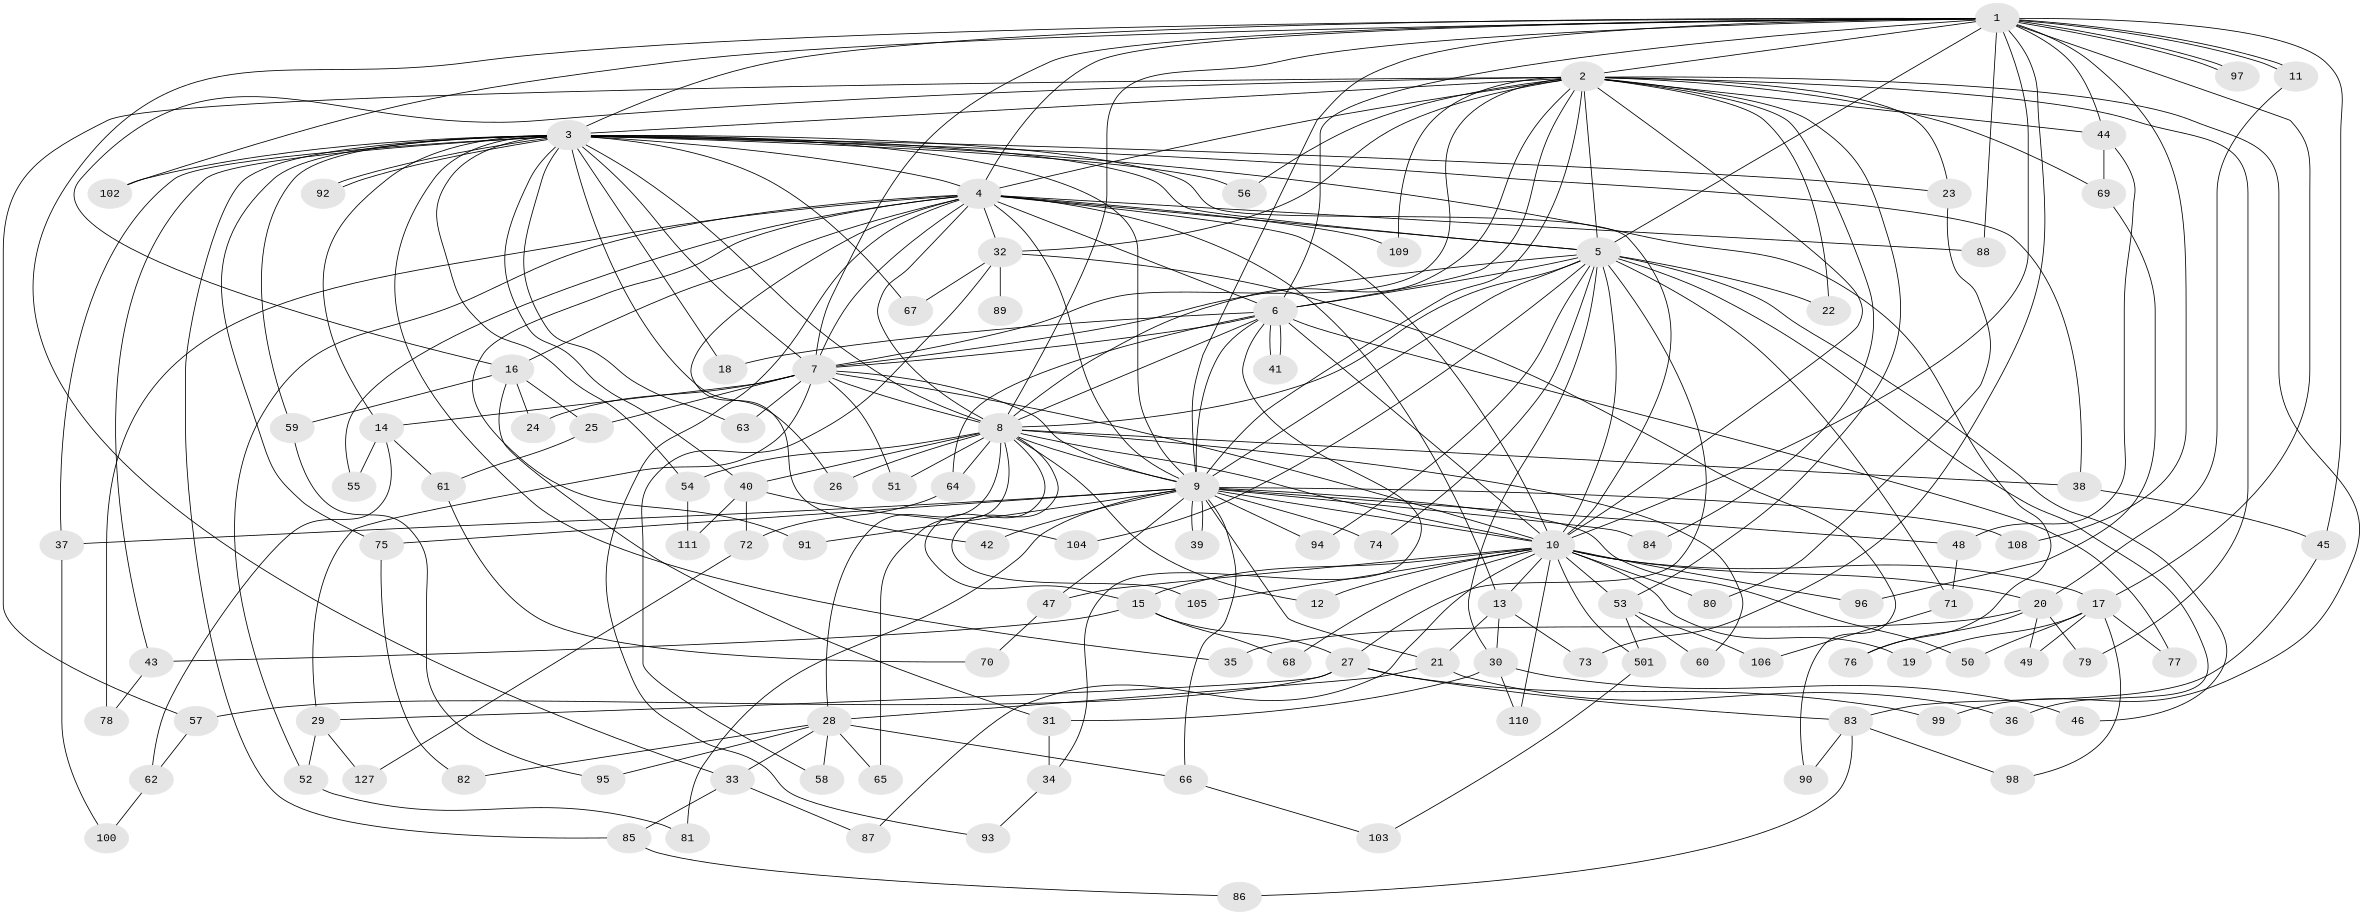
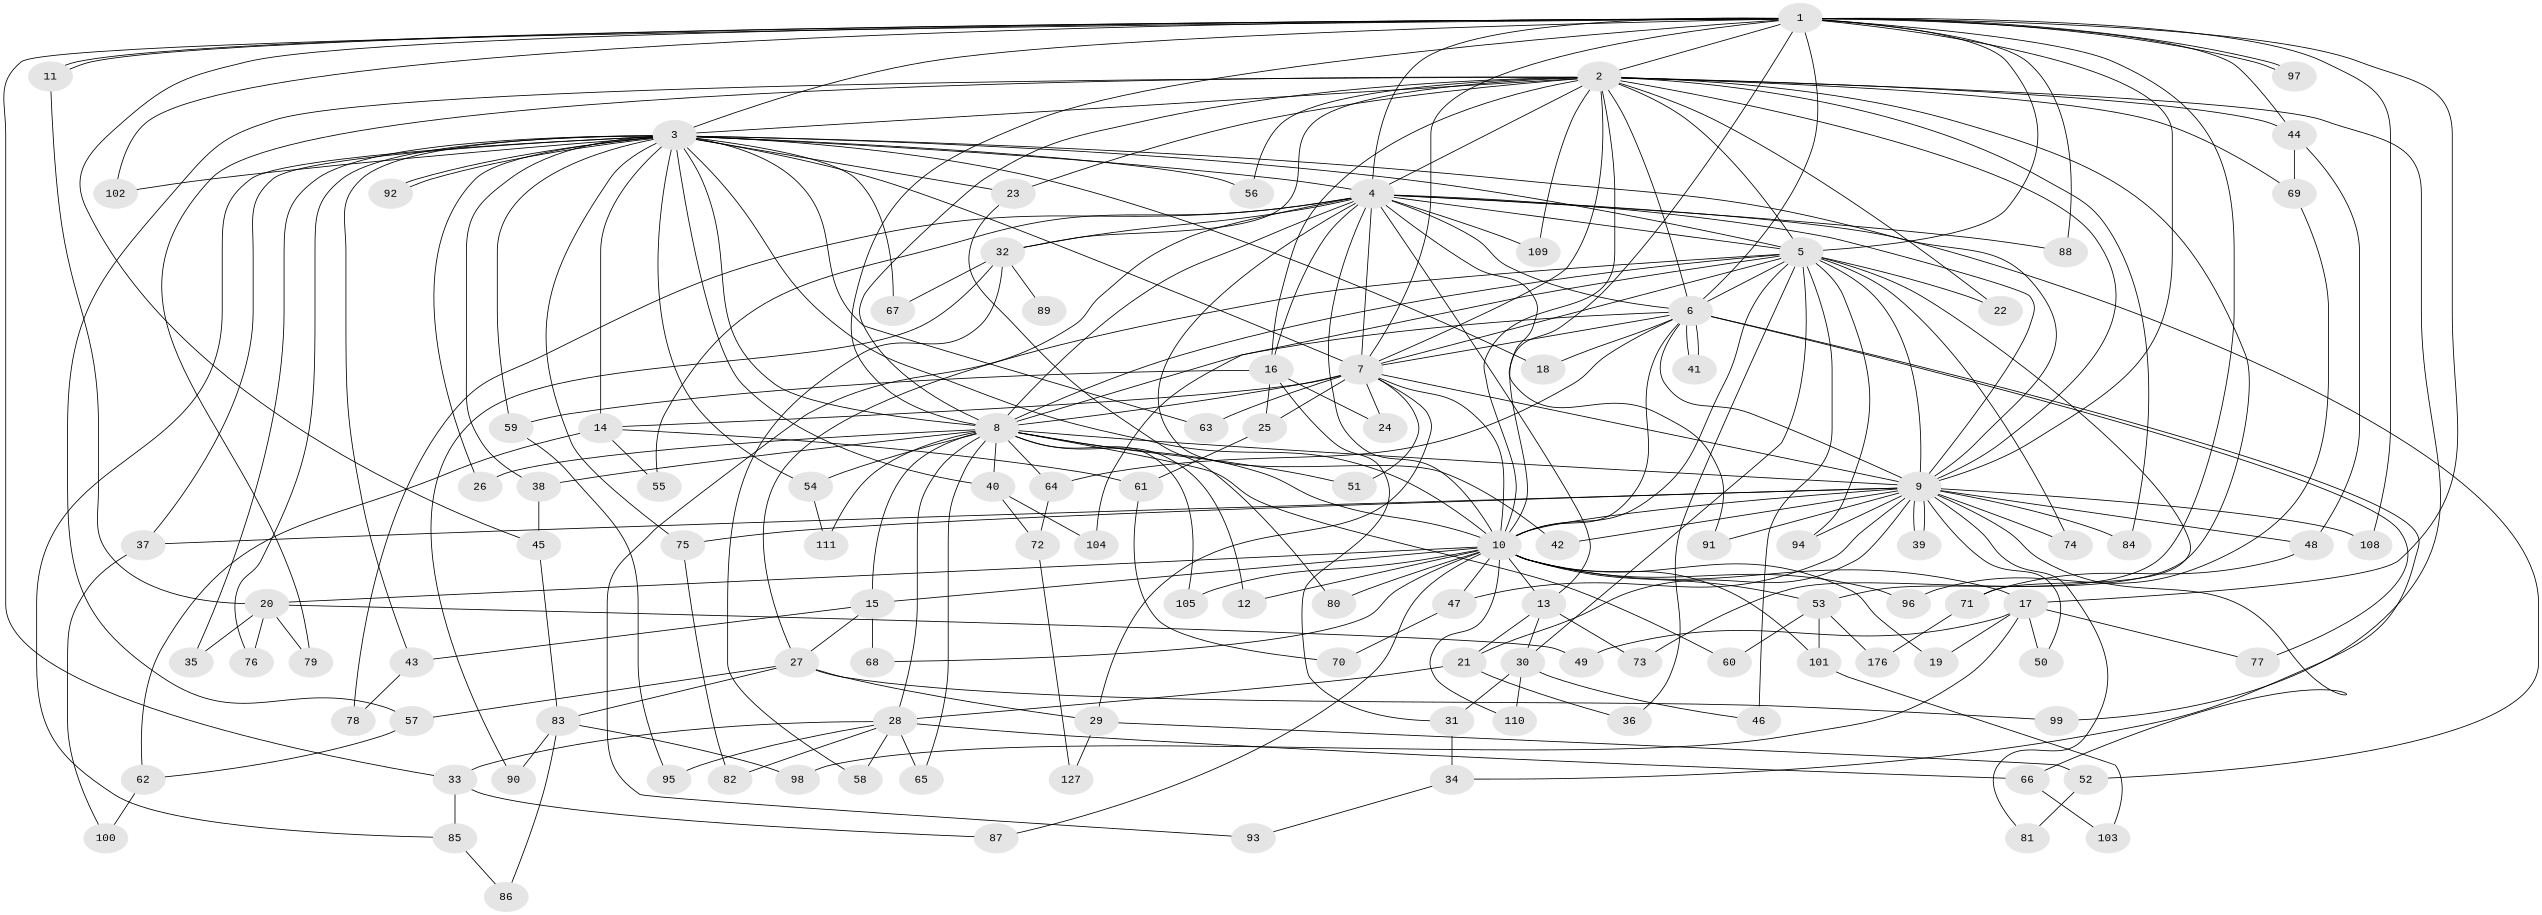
edge "40" -- "111": now "8" -- "111"
node "501": label "501" -> "101"
node "106": label "106" -> "176"
